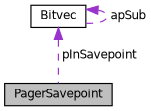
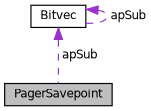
edge "PagerSavepoint" -> "Bitvec": label " pInSavepoint" -> " apSub"
